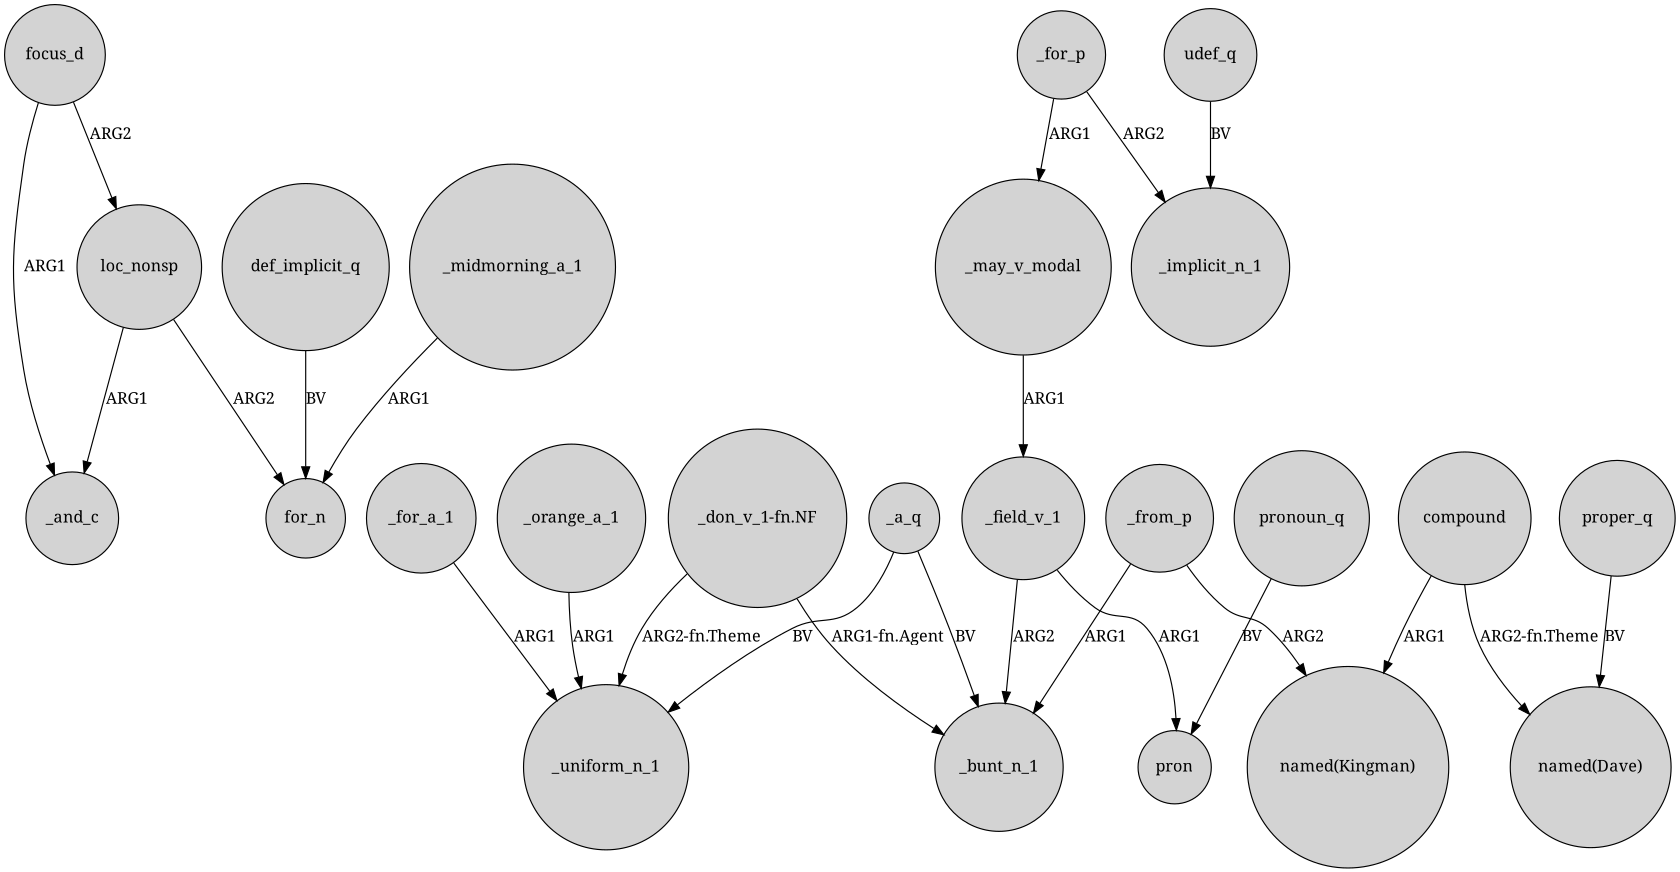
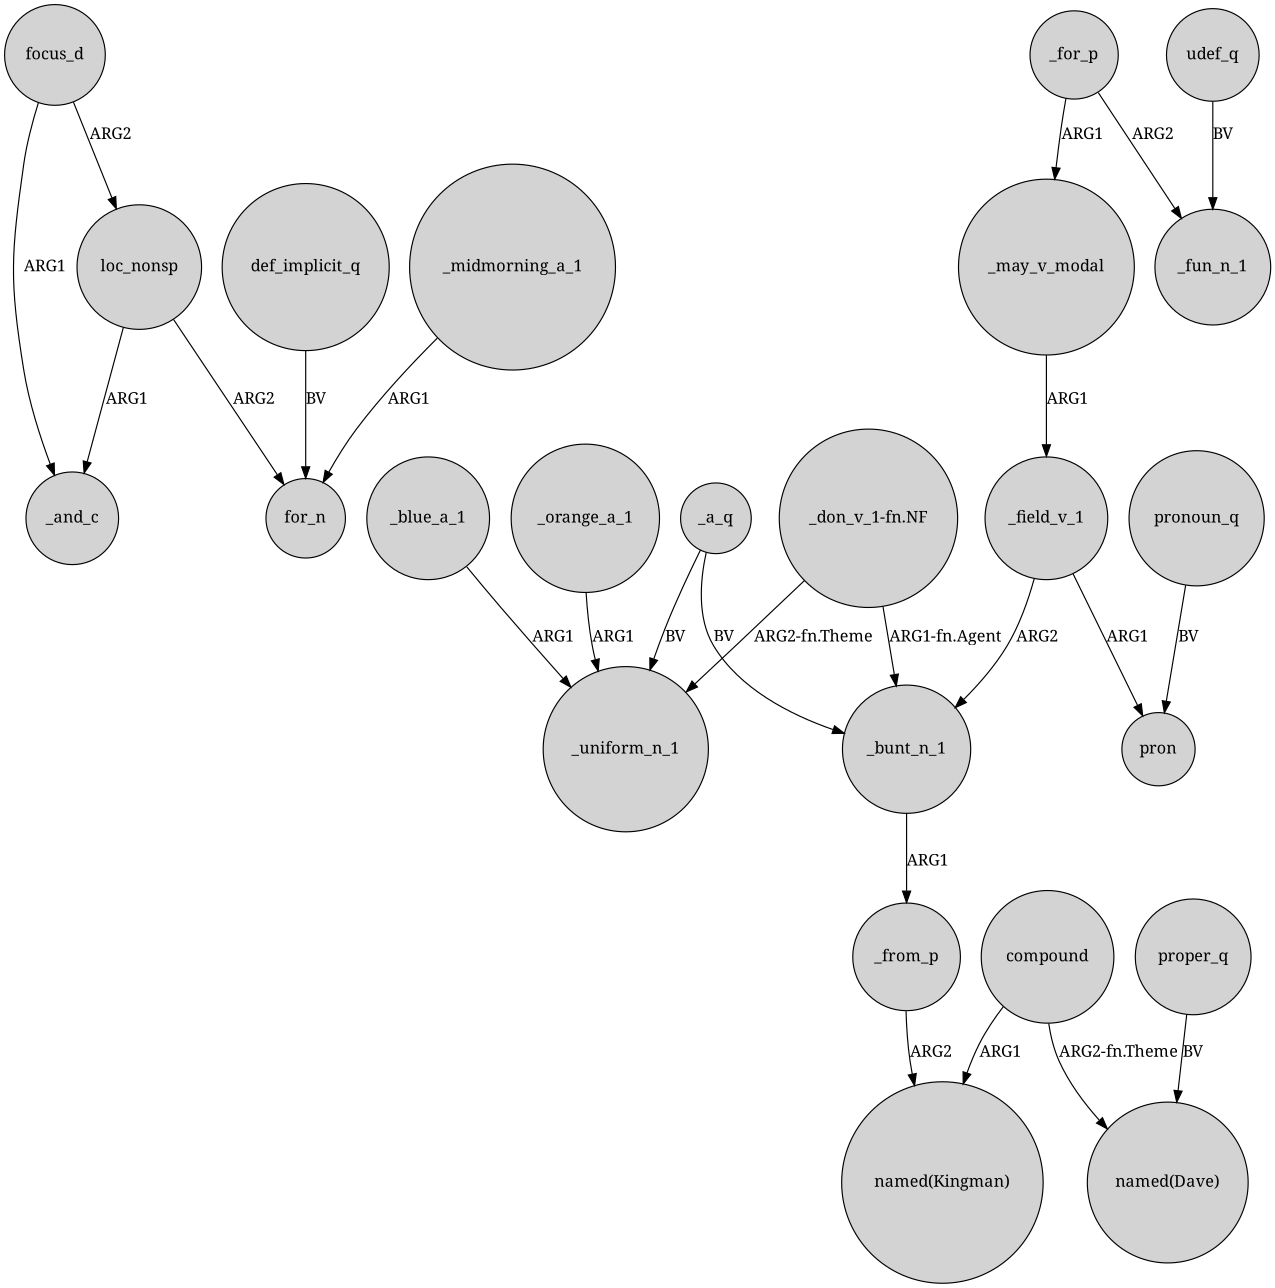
node "_implicit_n_1": label "_implicit_n_1" -> "_fun_n_1"
node "_for_a_1": label "_for_a_1" -> "_blue_a_1"
edge "_from_p" -> "_bunt_n_1": reversed
